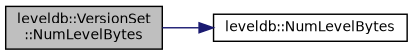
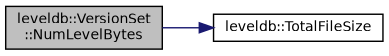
node "leveldb::NumLevelBytes": label "leveldb::NumLevelBytes" -> "leveldb::TotalFileSize"
